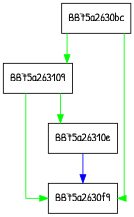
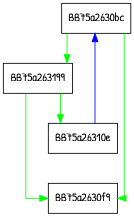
node "BB75a263109": label "BB75a263109" -> "BB75a263199"
edge "BB75a26310e" -> "BB75a2630f9": now "BB75a26310e" -> "BB75a2630bc"
